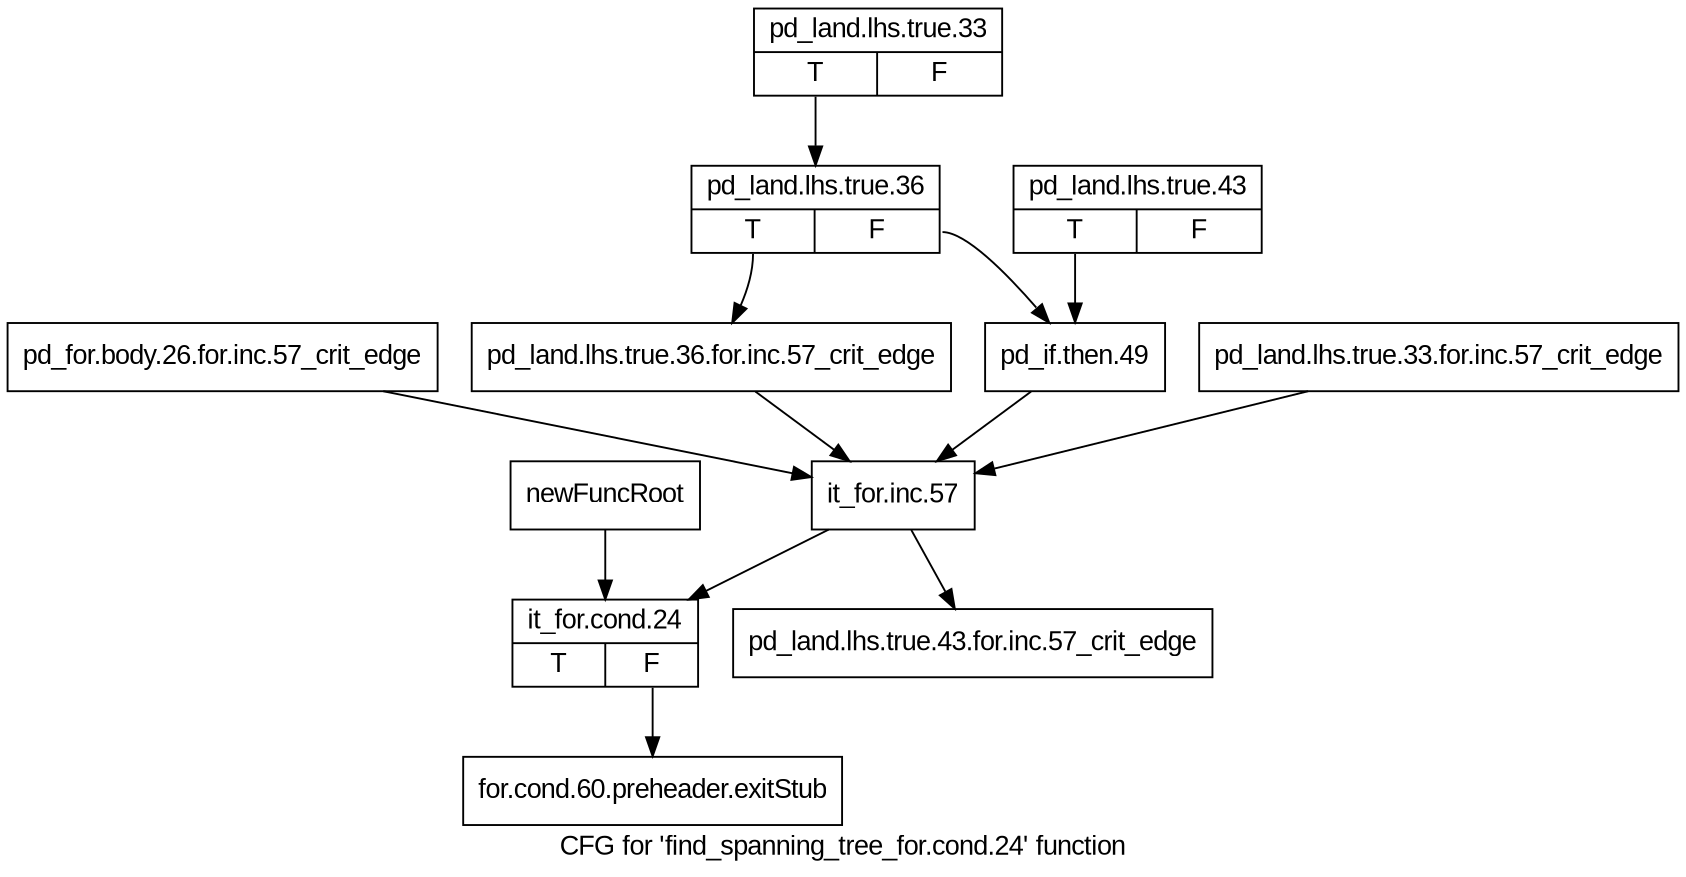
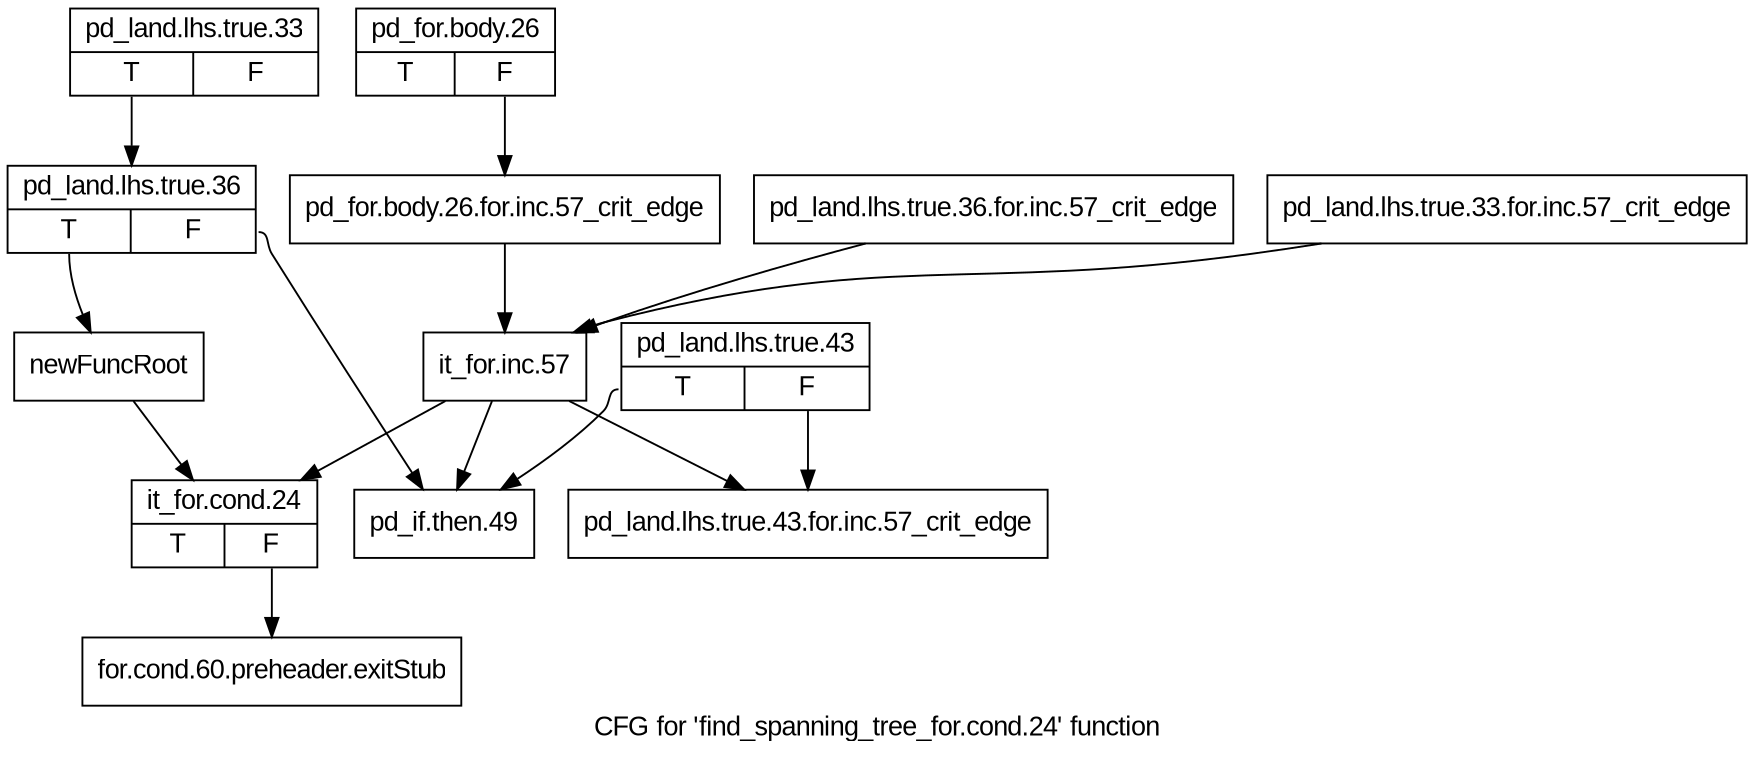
node "pd_for.body.26": added
edge "pd_land.lhs.true.36" -> "pd_land.lhs.true.36.for.inc.57_crit_edge": now "pd_land.lhs.true.36" -> "newFuncRoot"
edge "pd_if.then.49" -> "it_for.inc.57": reversed
edge "pd_land.lhs.true.43" -> "pd_land.lhs.true.43.for.inc.57_crit_edge": added
